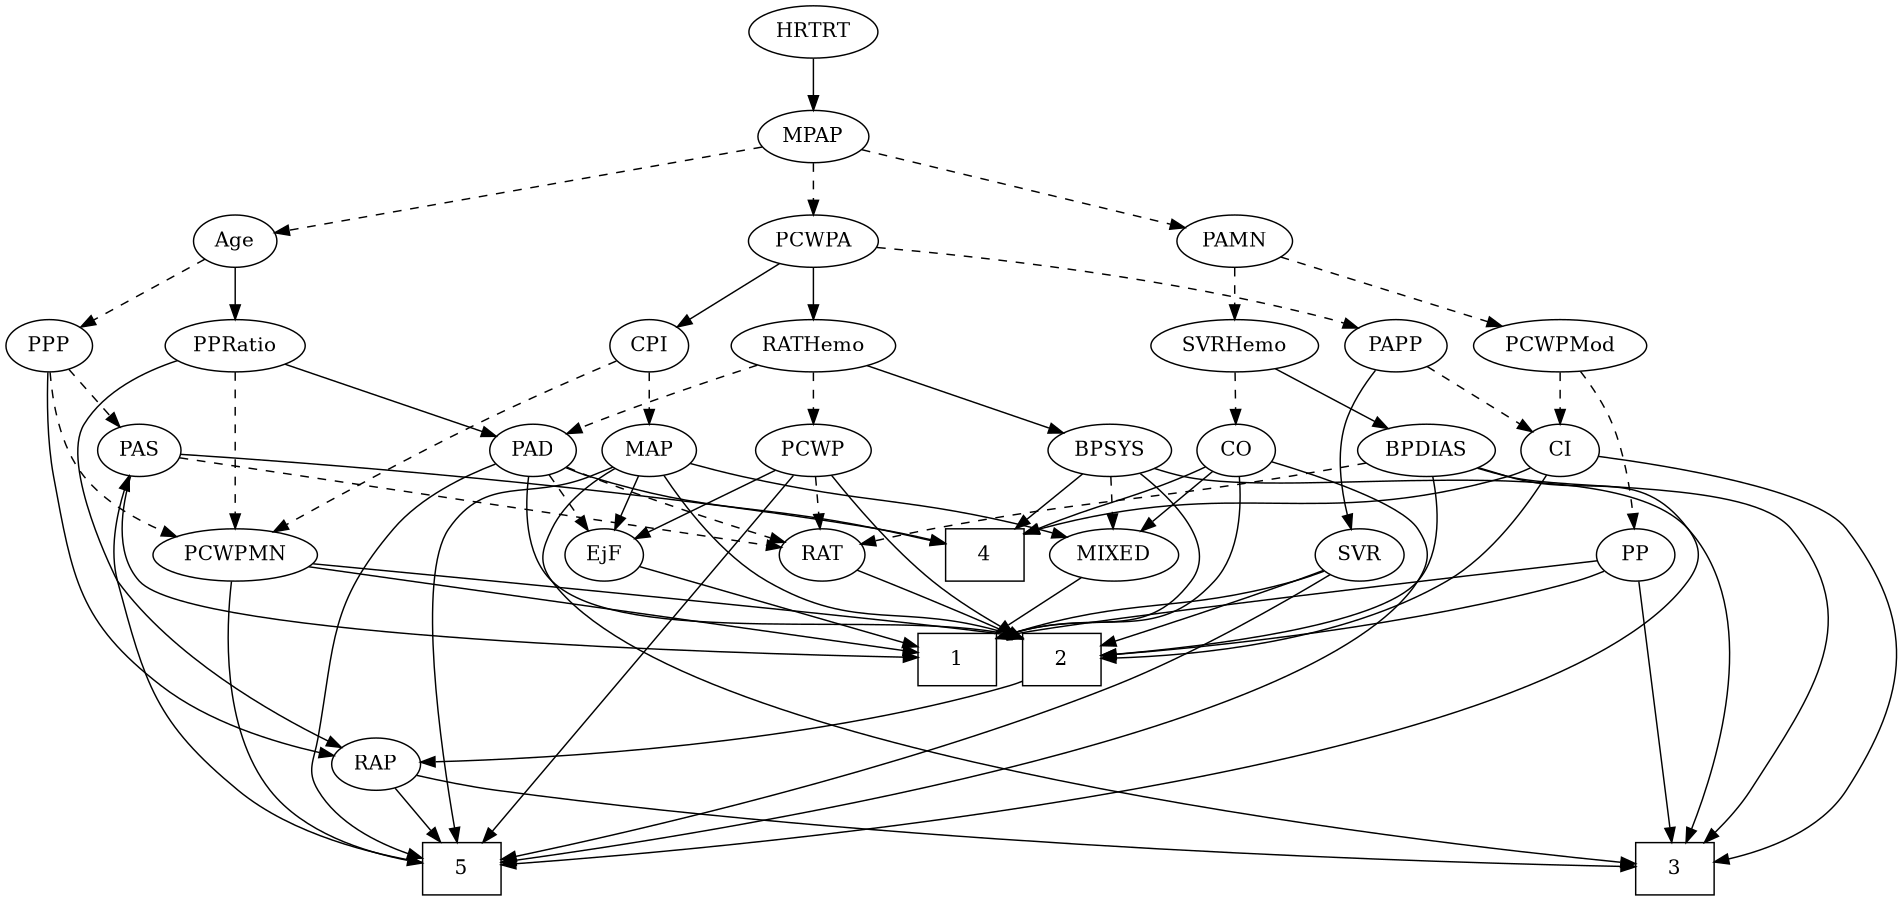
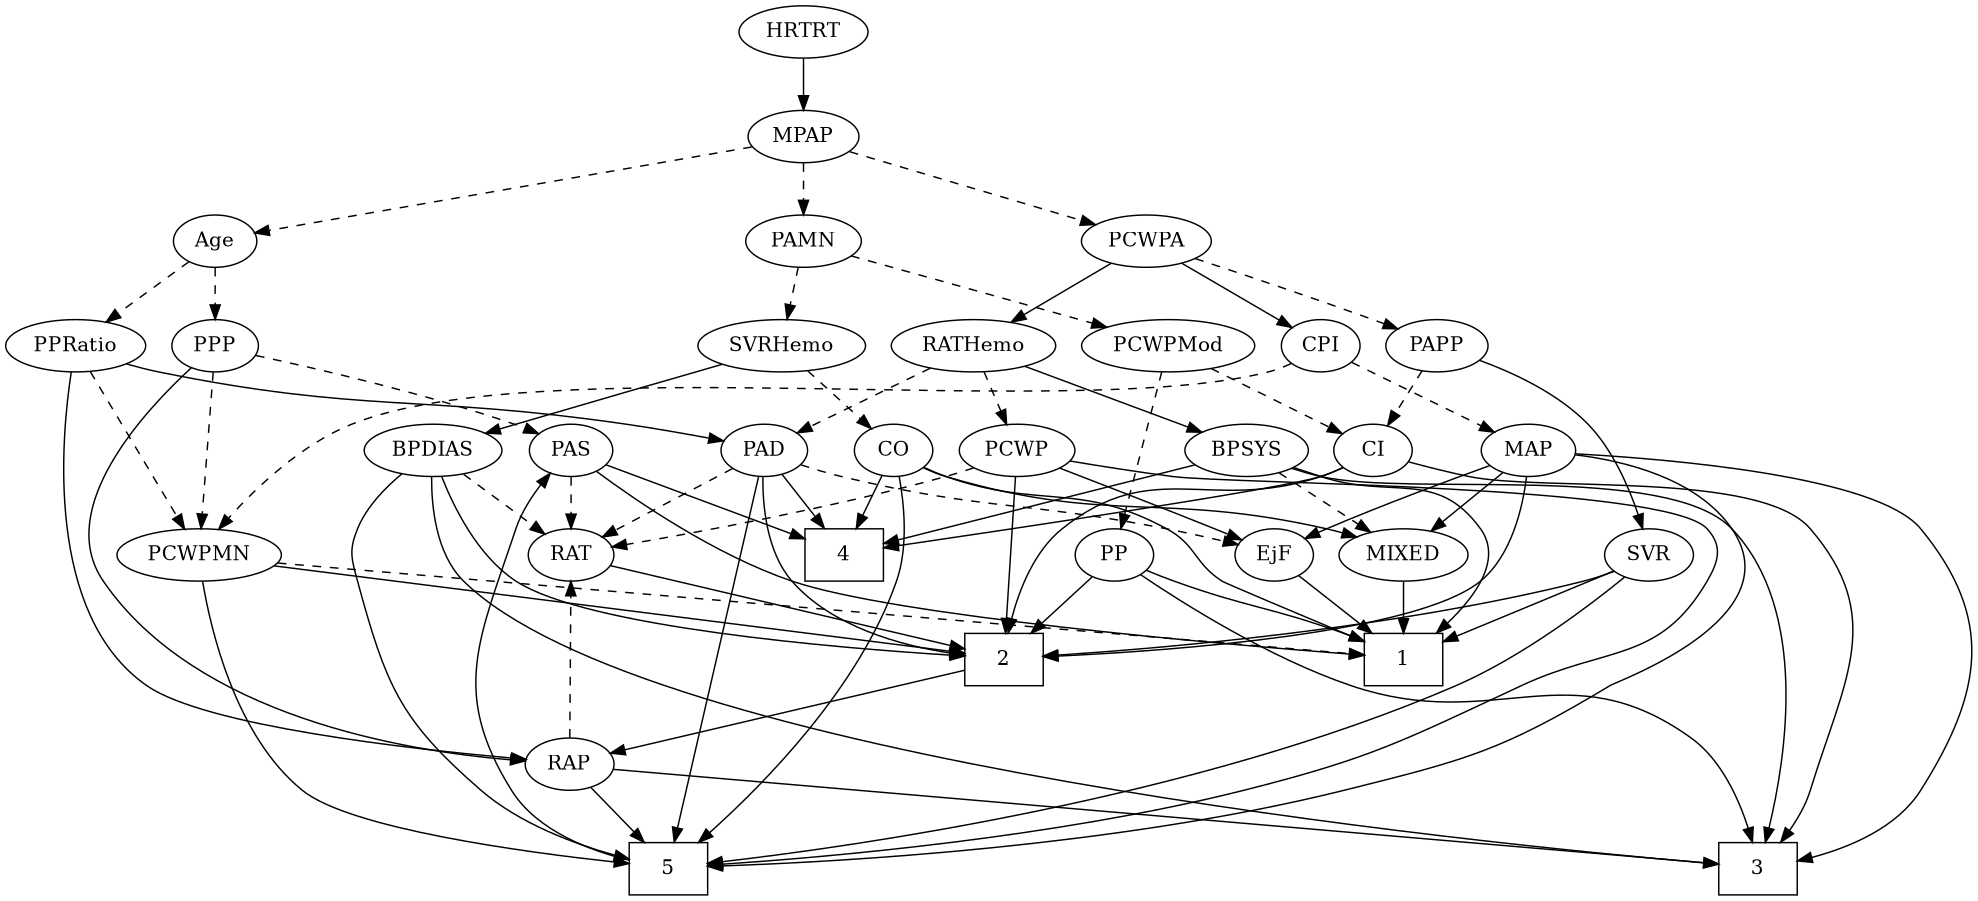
edge "Age" -> "PPRatio": style solid -> dashed
edge "PCWPMN" -> "1": style solid -> dashed
edge "RAP" -> "RAT": added
